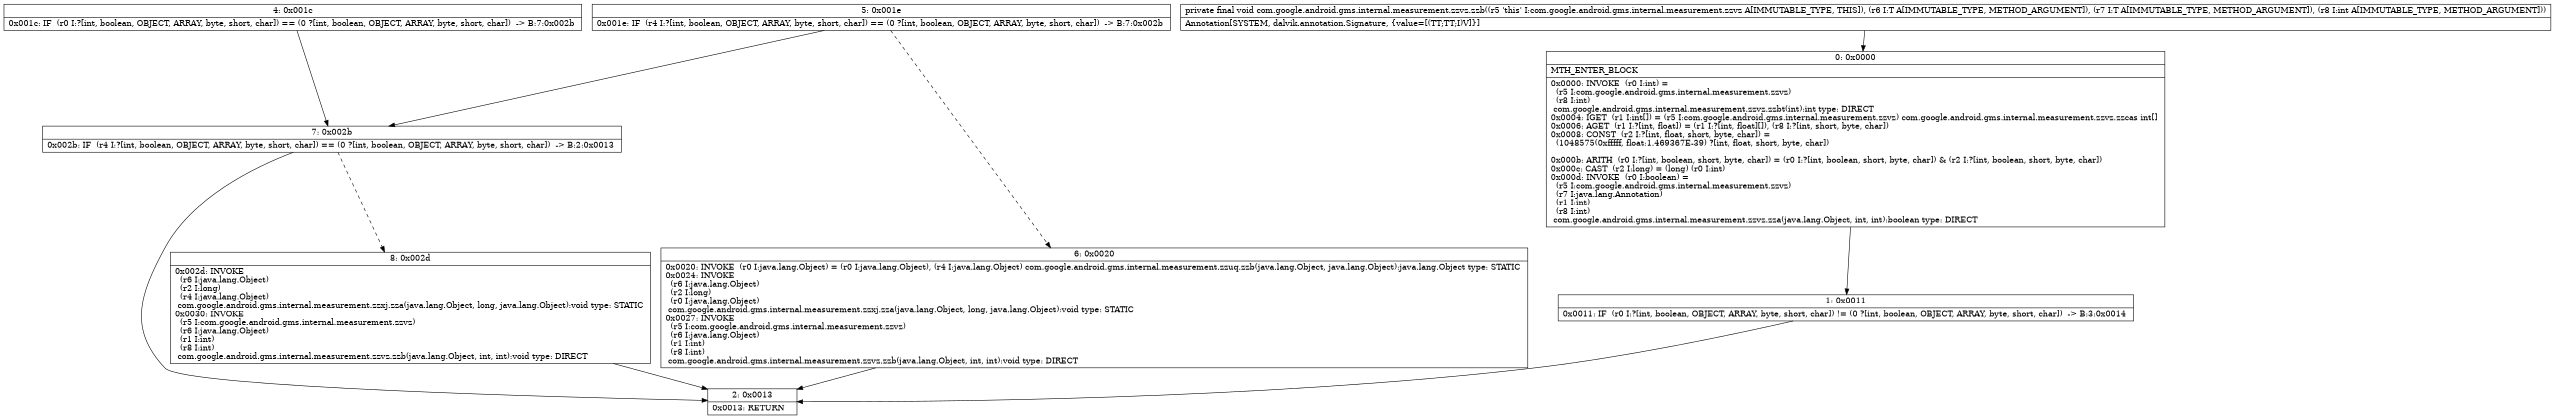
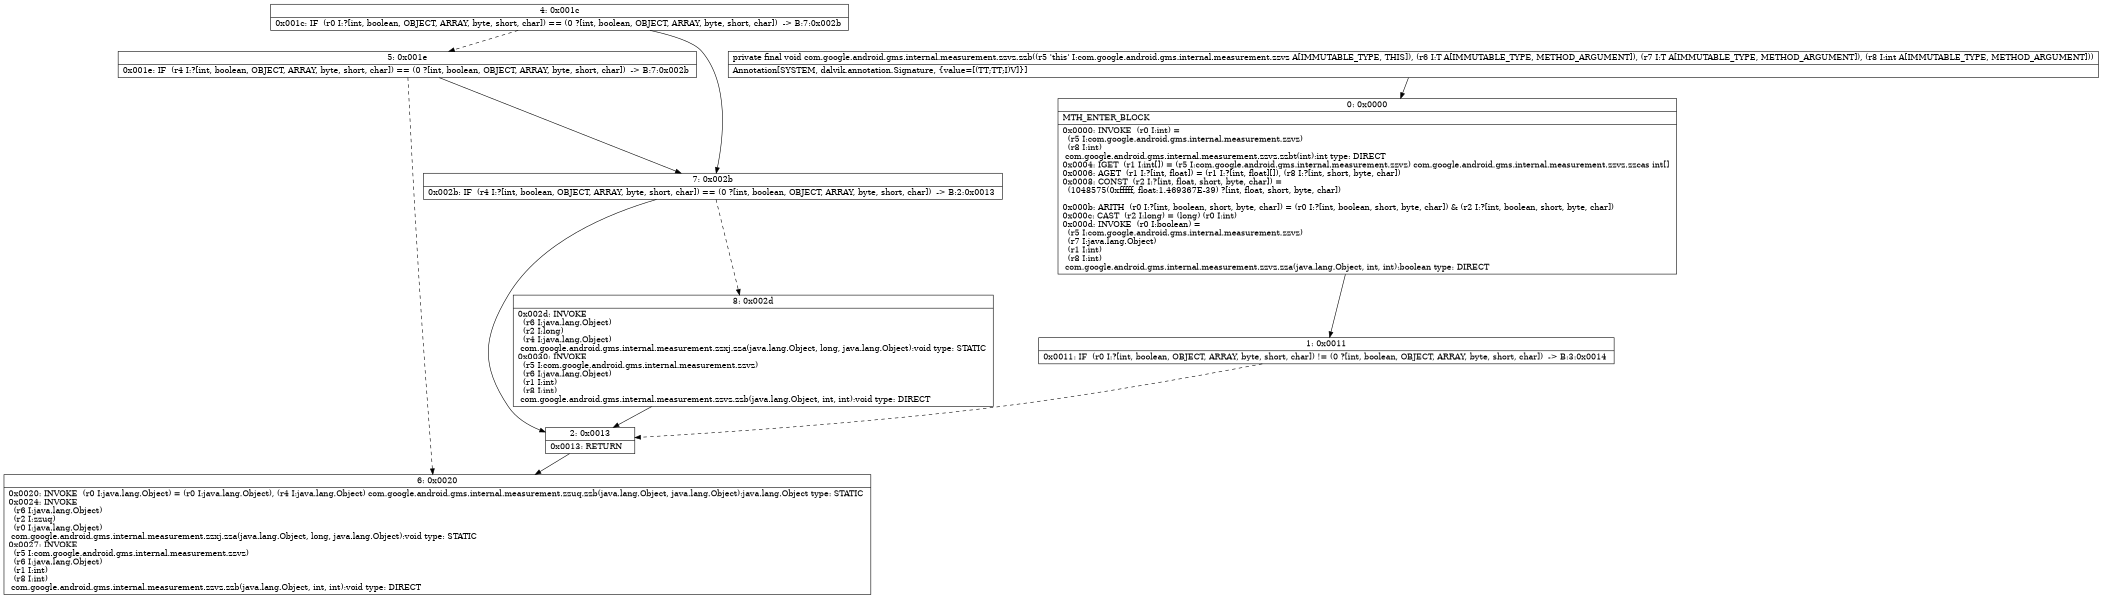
edge "4: 0x001c" -> "5: 0x001e": added
node "0: 0x0000": text "(r7 I:java.lang.Annotation)" -> "(r7 I:java.lang.Object)"
node "6: 0x0020": text "(r2 I:long)" -> "(r2 I:zzuq)"
edge "6: 0x0020" -> "2: 0x0013": reversed
edge "1: 0x0011" -> "2: 0x0013": style solid -> dashed
